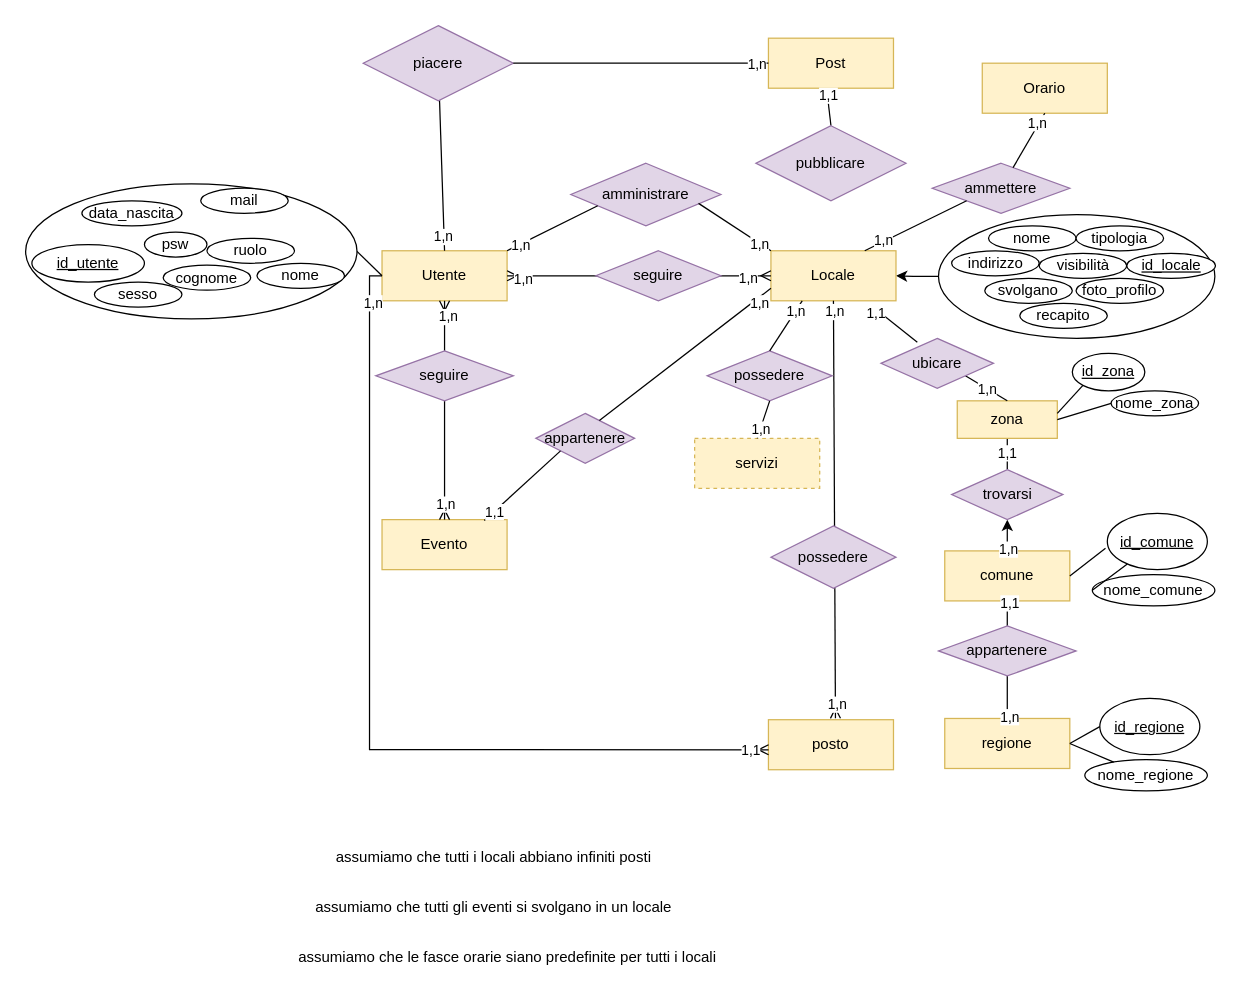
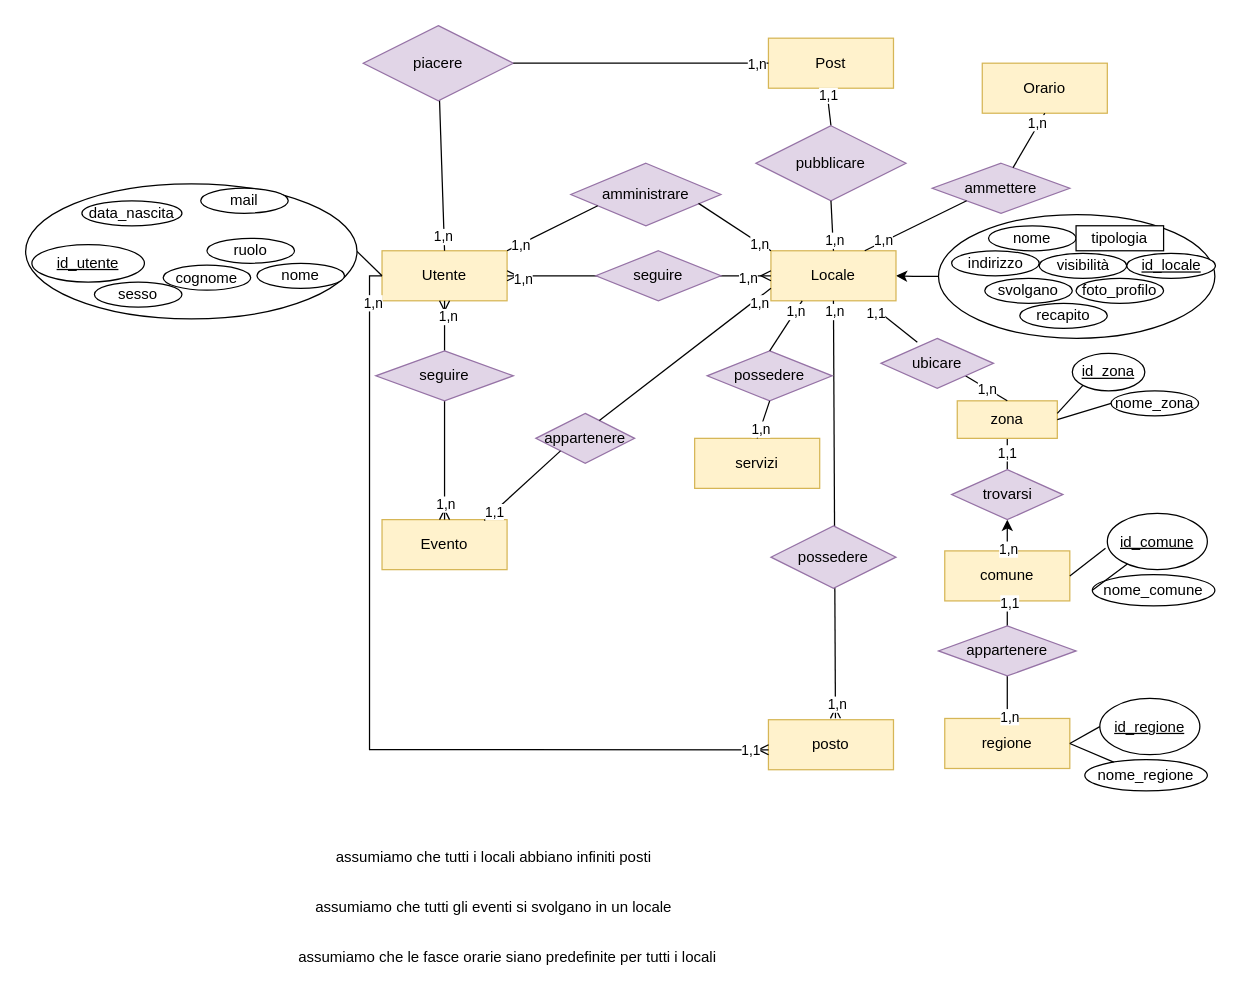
edge "pubblicare" -- "Locale": added, label "1,n"
node "tipologia": shape ellipse -> rectangle
node "psw": removed
node "servizi": style dashed -> solid
